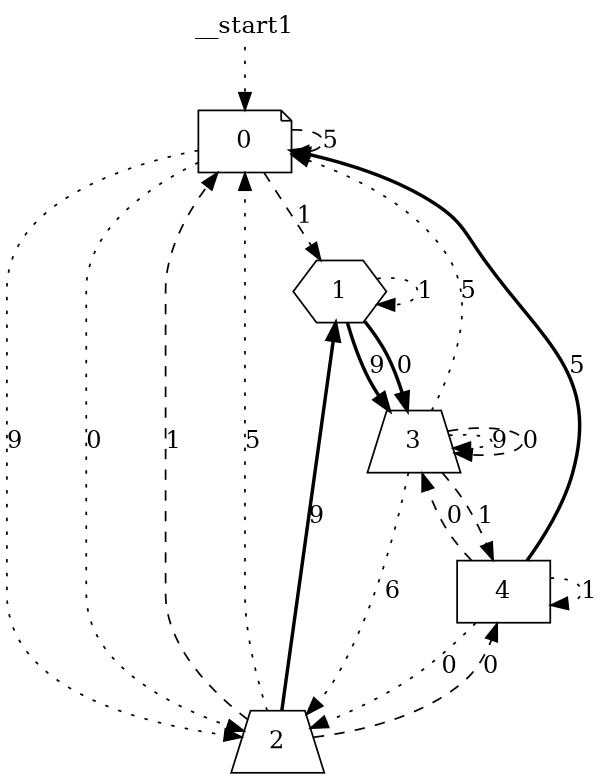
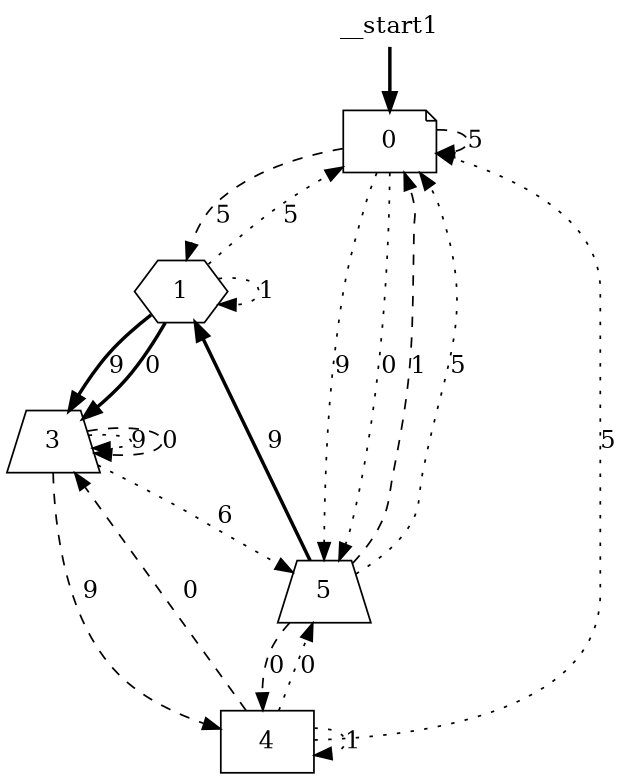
edge "__start1" -> "0": style dotted -> bold
edge "0" -> "1": label "1" -> "5"
edge "3" -> "0": now "1" -> "0"
edge "4" -> "0": style bold -> dotted
edge "3" -> "4": label "1" -> "9"
node "2": label "2" -> "5"
